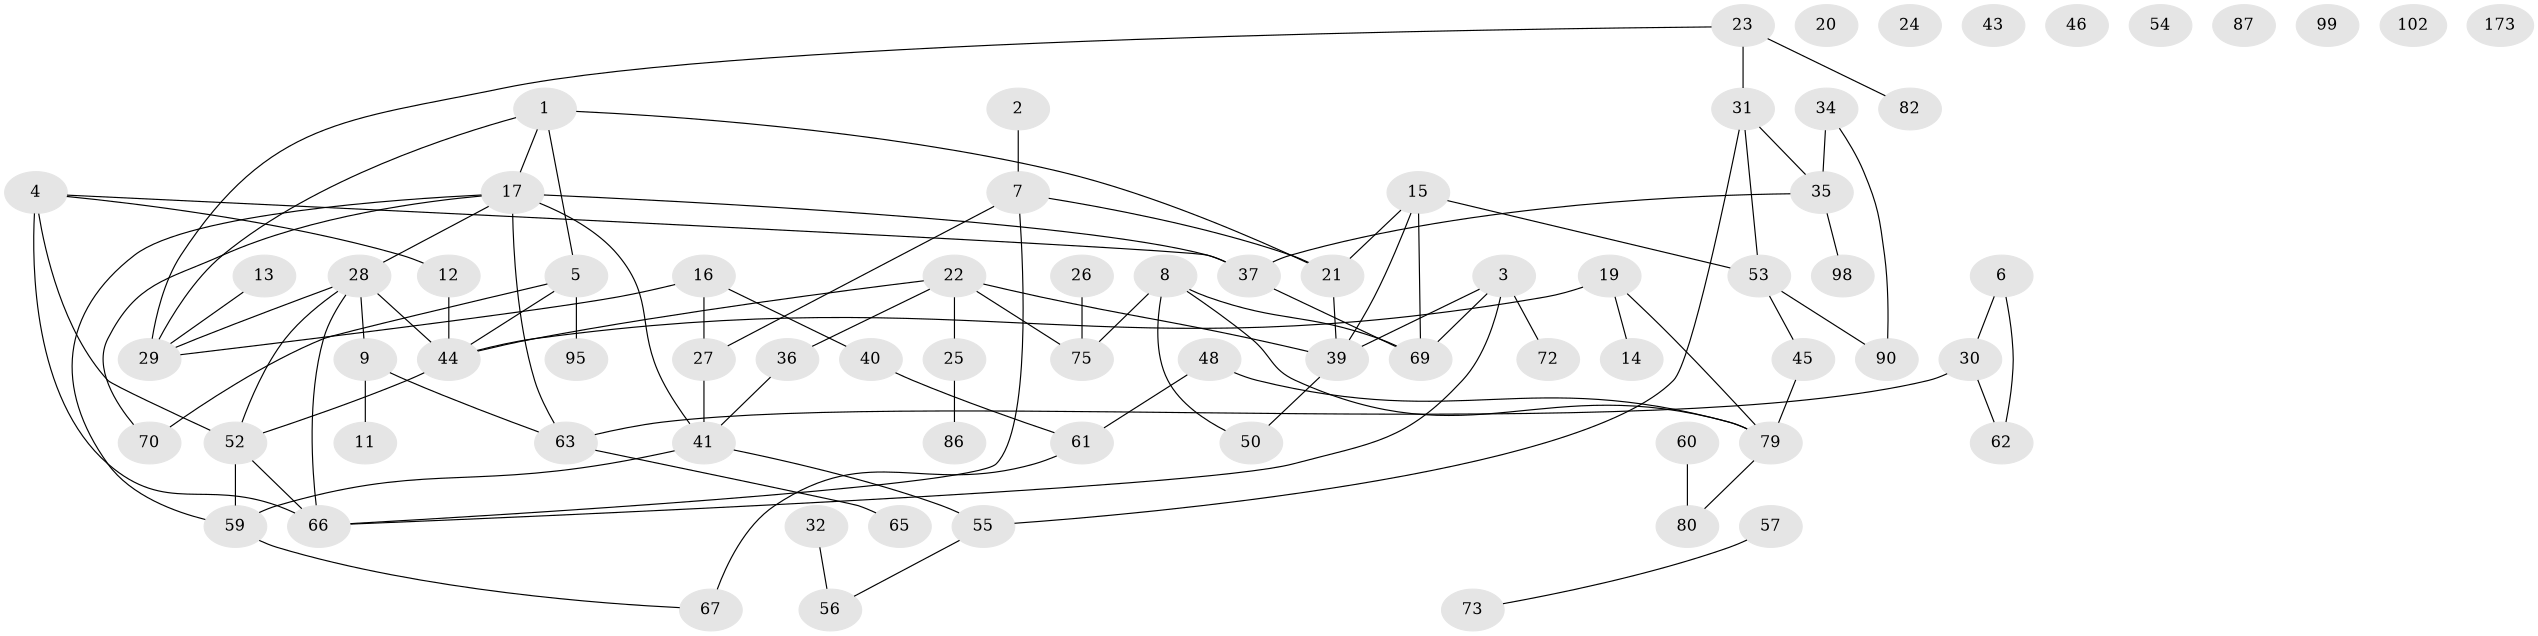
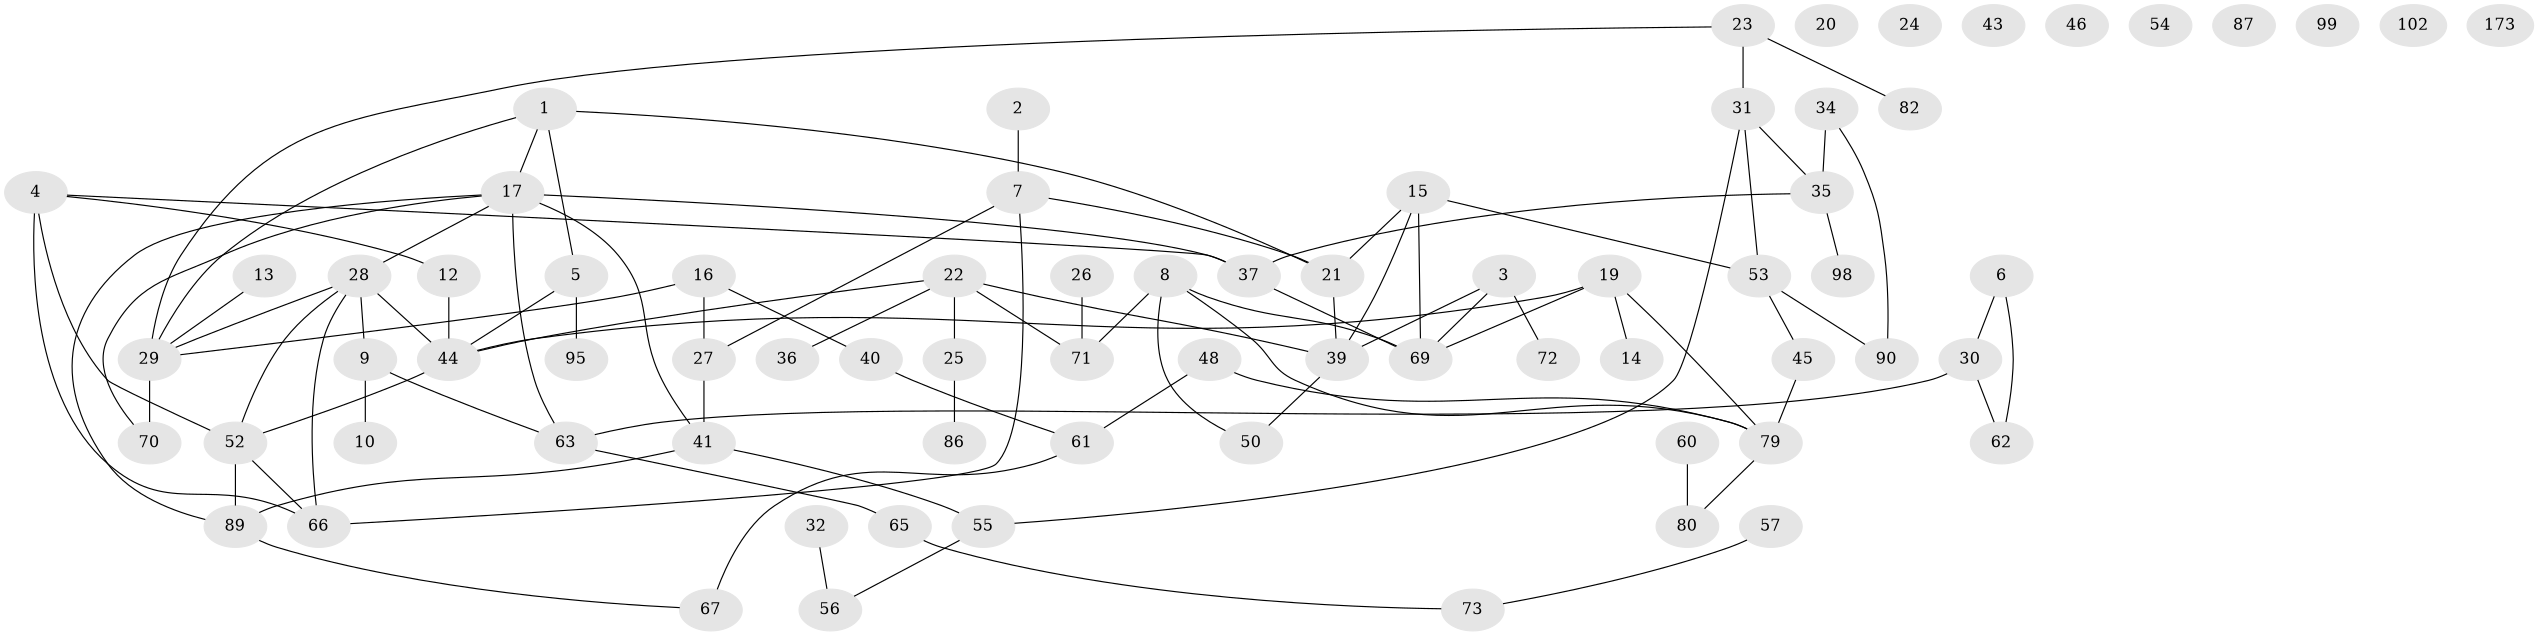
edge "19" -- "69": added
edge "5" -- "70": now "29" -- "70"
node "75": label "75" -> "71"
edge "36" -- "41": removed
node "11": label "11" -> "10"
edge "3" -- "66": removed
node "59": label "59" -> "89"
edge "65" -- "73": added
